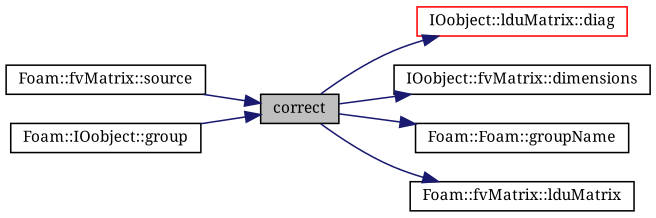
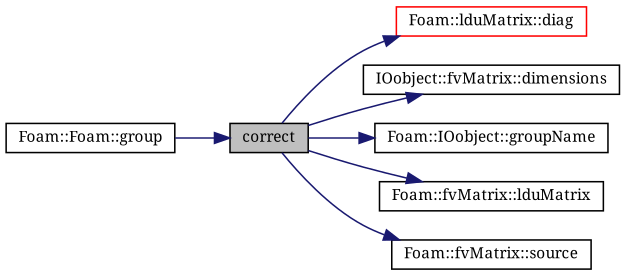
node "IOobject::lduMatrix::diag": label "IOobject::lduMatrix::diag" -> "Foam::lduMatrix::diag"
edge "Foam::fvMatrix::source" -> "correct": reversed
node "Foam::IOobject::group": label "Foam::IOobject::group" -> "Foam::Foam::group"
node "Foam::Foam::groupName": label "Foam::Foam::groupName" -> "Foam::IOobject::groupName"
